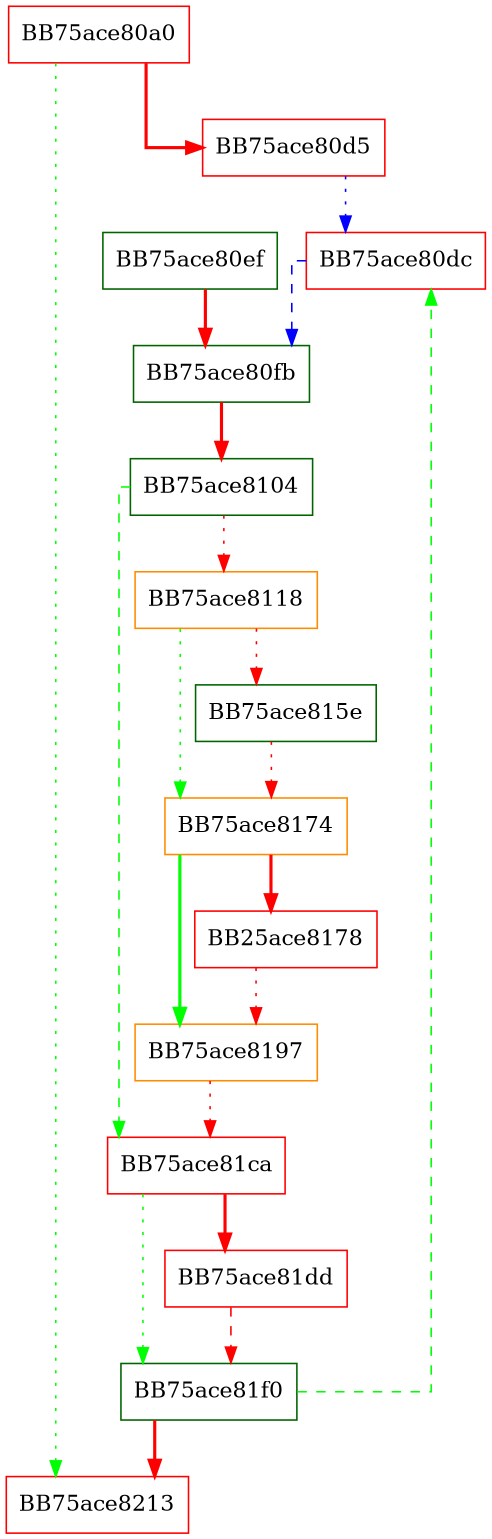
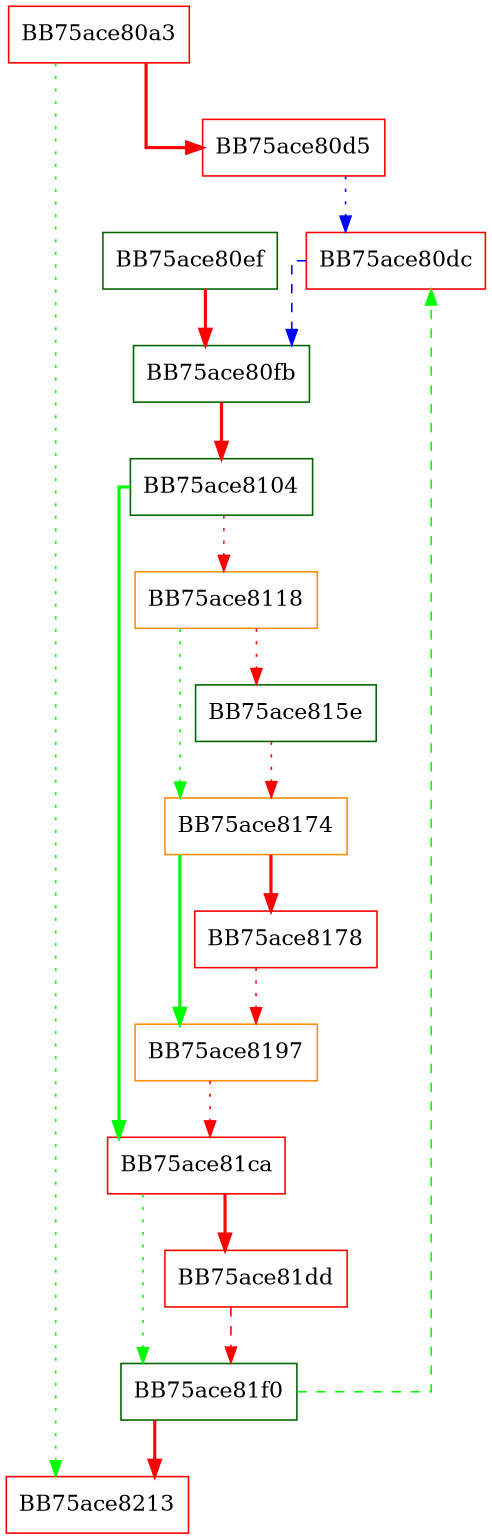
node "BB75ace80a0": label "BB75ace80a0" -> "BB75ace80a3"
edge "BB75ace8104" -> "BB75ace81ca": style dashed -> bold
node "BB25ace8178": label "BB25ace8178" -> "BB75ace8178"
